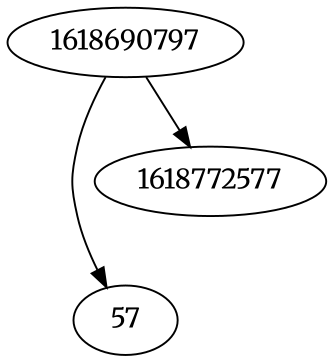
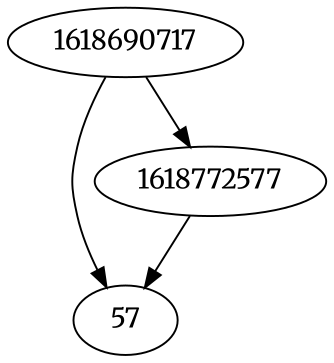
node "1618690797": label "1618690797" -> "1618690717"
edge "1618772577" -> "57": added
